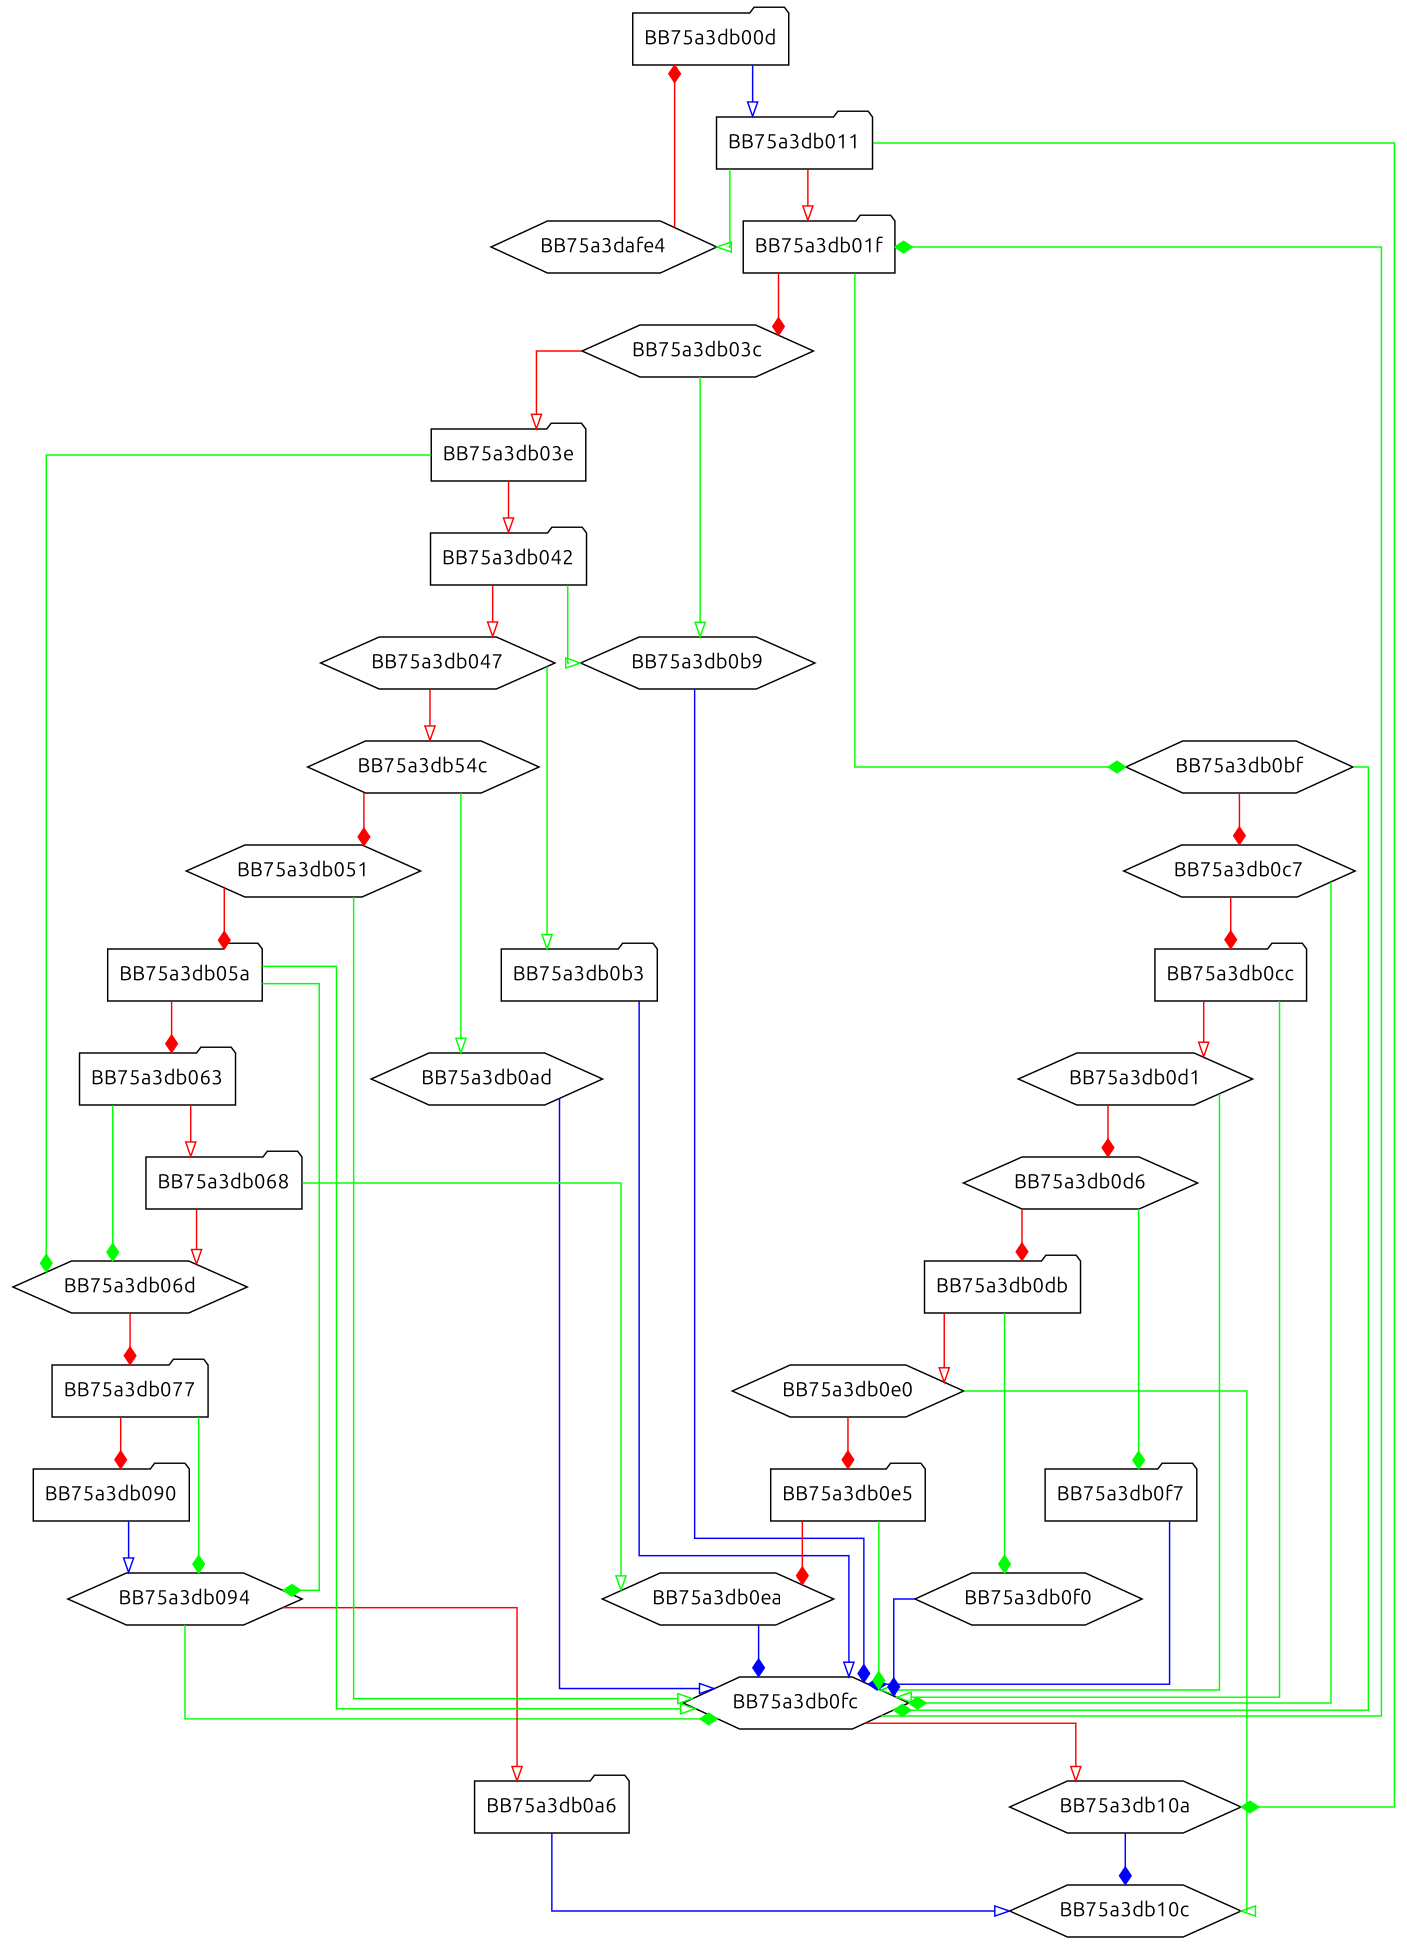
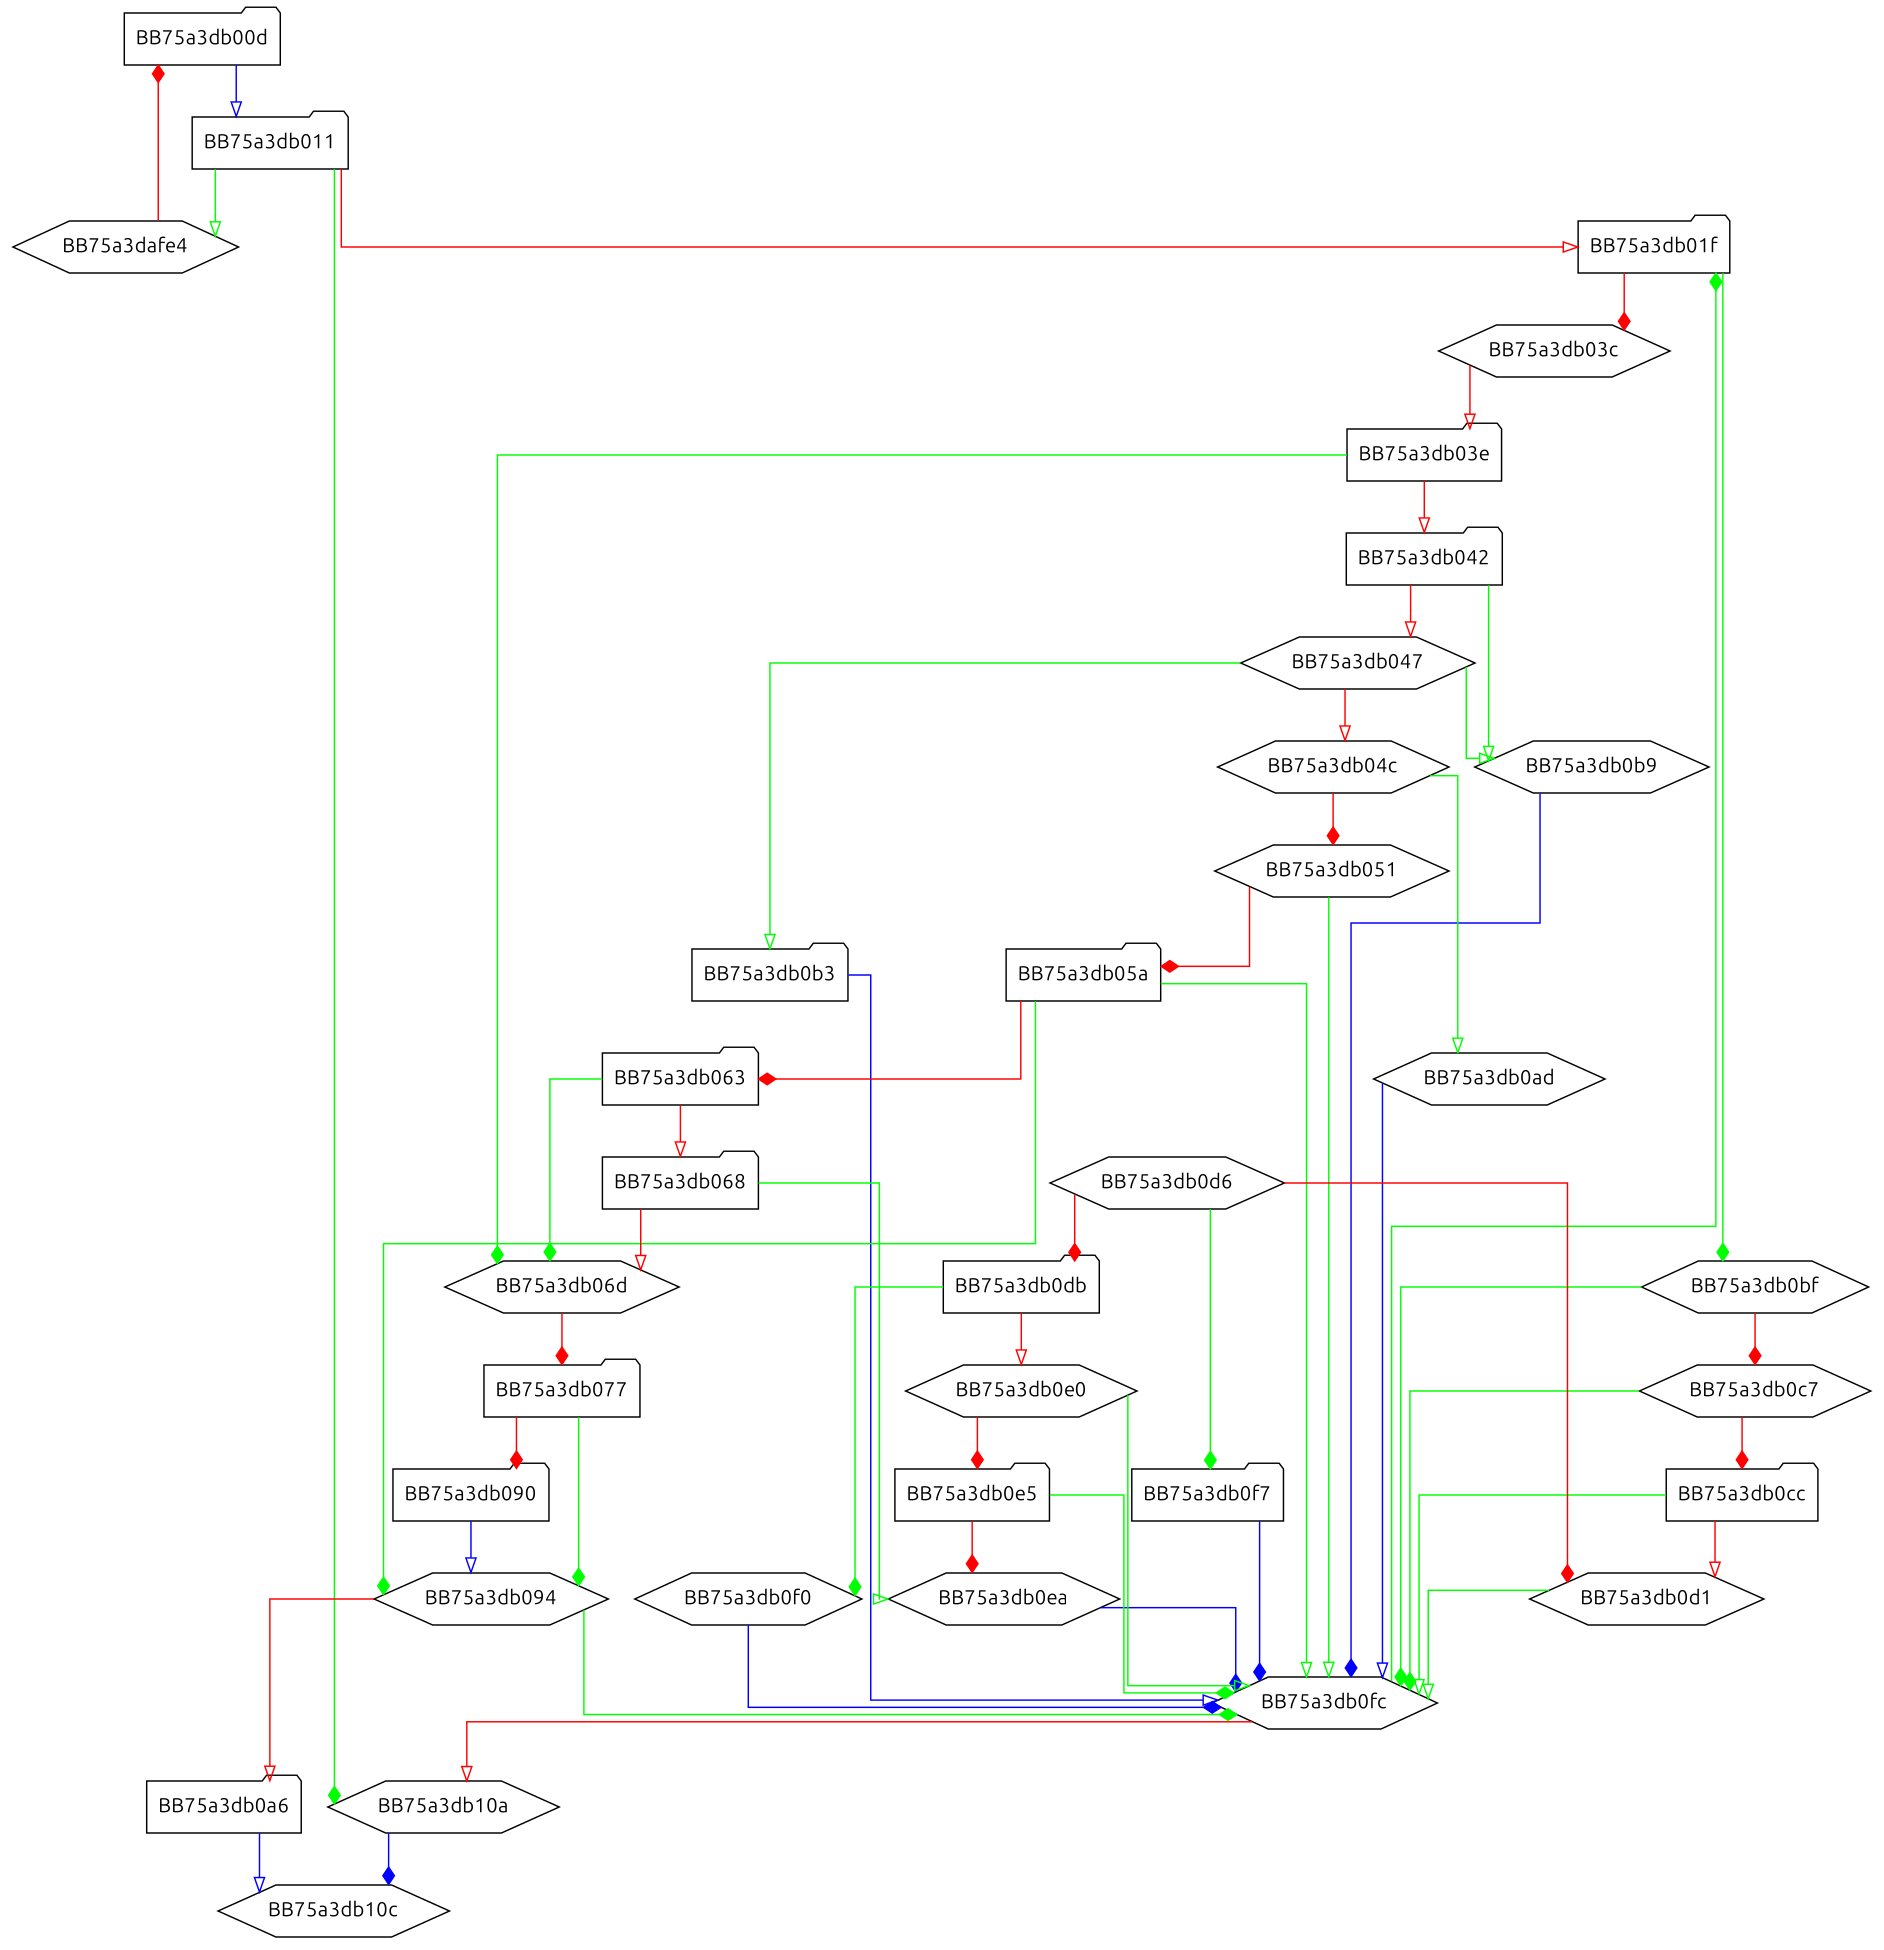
edge "BB75a3db03c" -> "BB75a3db0b9": now "BB75a3db047" -> "BB75a3db0b9"
node "BB75a3db54c": label "BB75a3db54c" -> "BB75a3db04c"
edge "BB75a3db0d1" -> "BB75a3db0d6": reversed
edge "BB75a3db0e0" -> "BB75a3db10c": now "BB75a3db0e0" -> "BB75a3db0fc"
